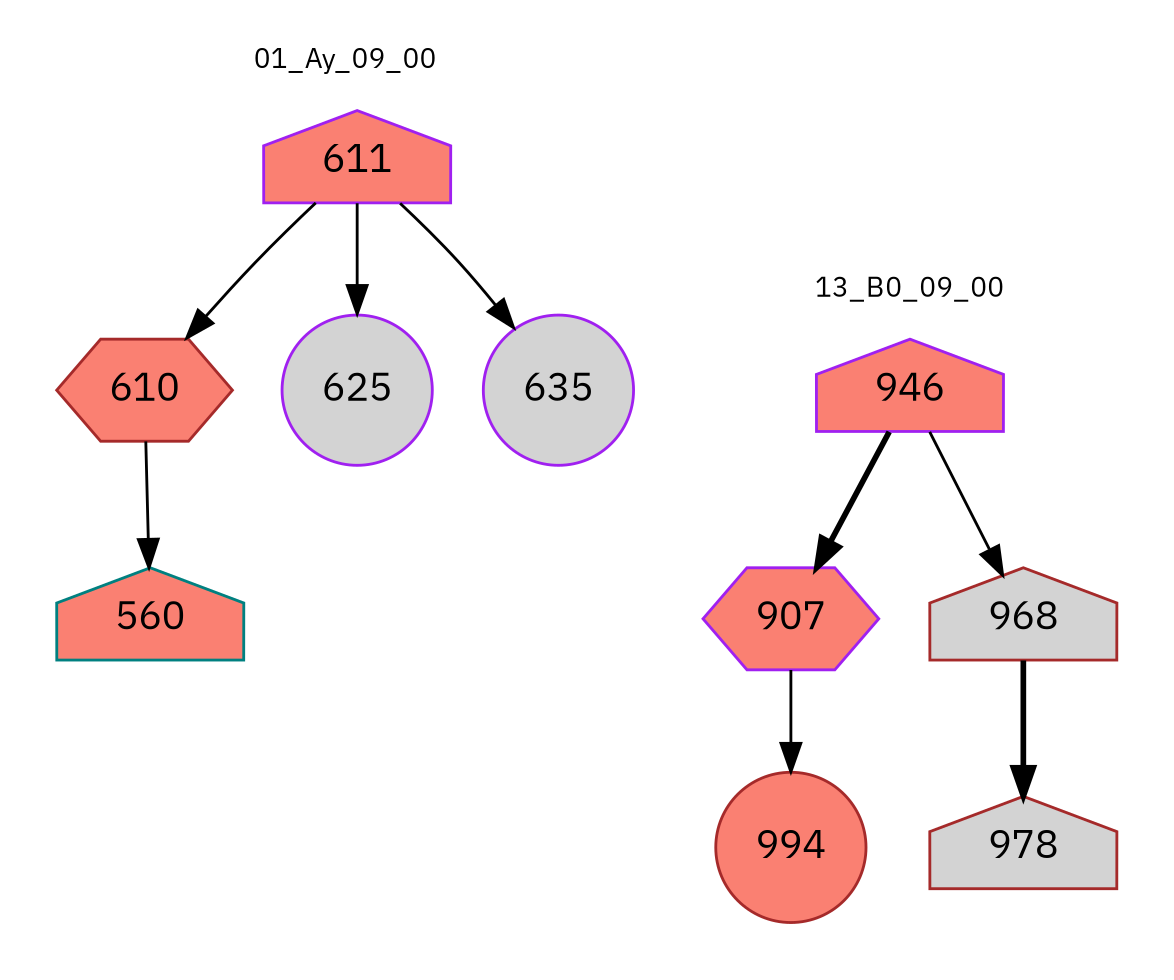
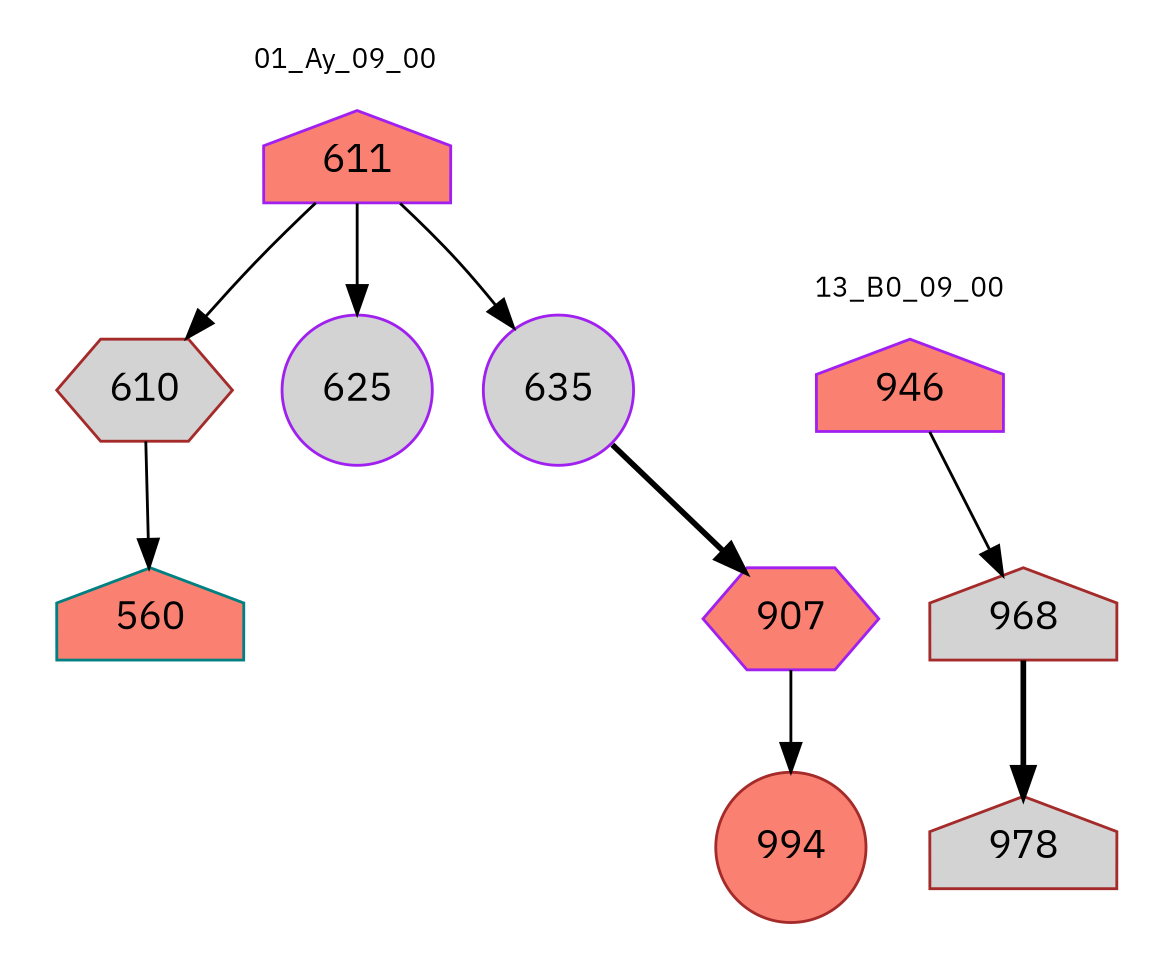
node "610": fillcolor salmon -> lightgrey
edge "946" -> "907": now "635" -> "907"
